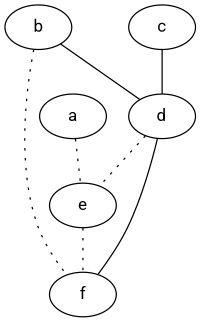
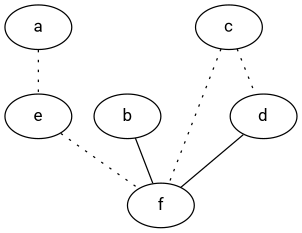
edge "b" -- "d": removed
edge "c" -- "d": style solid -> dotted
edge "c" -- "f": added
edge "d" -- "e": removed
edge "b" -- "f": style dotted -> solid
